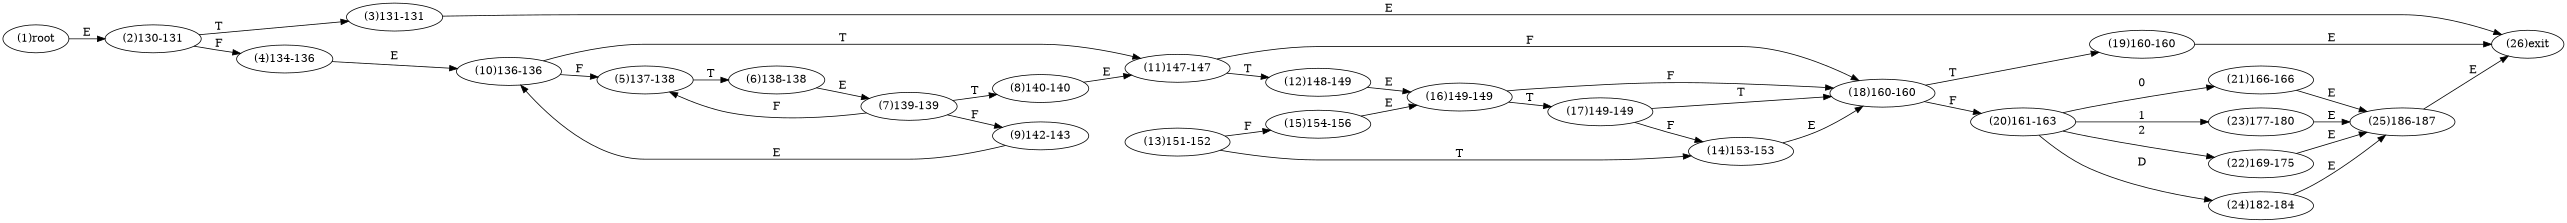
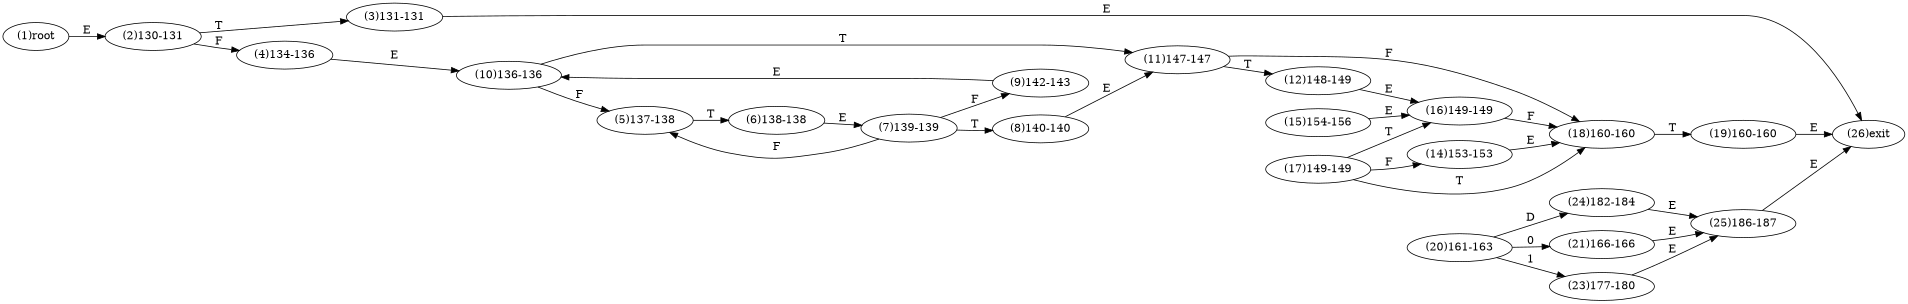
edge "(16)149-149" -> "(17)149-149": reversed
edge "(18)160-160" -> "(20)161-163": removed, label "F"
node "(13)151-152": removed
node "(22)169-175": removed
